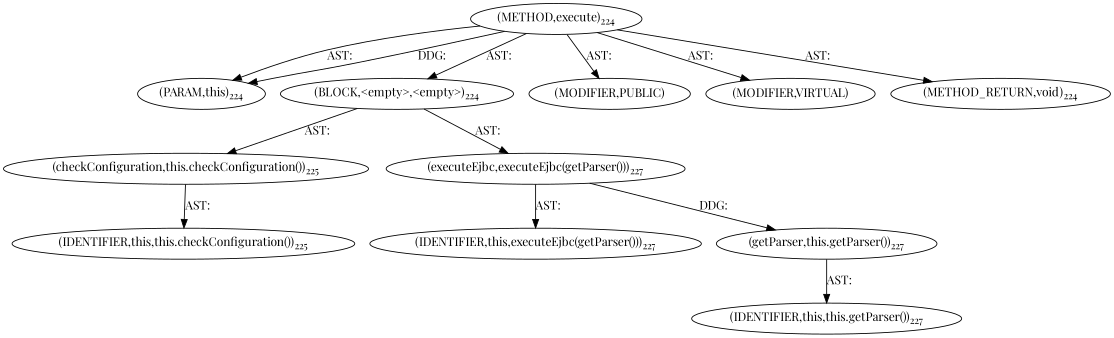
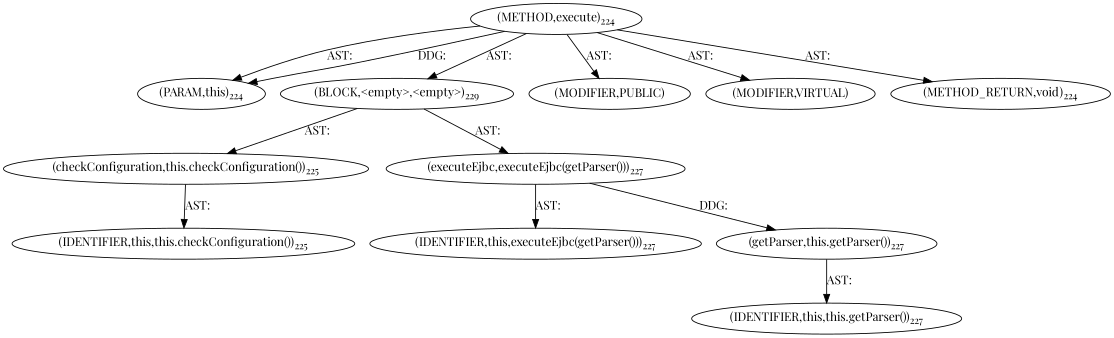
node "(BLOCK,<empty>,<empty>)": text "224" -> "229"
